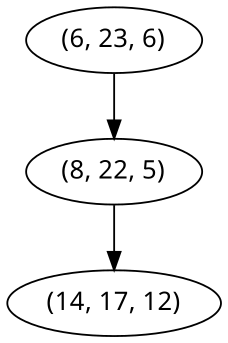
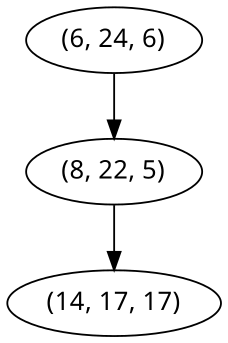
node "(6, 23, 6)": label "(6, 23, 6)" -> "(6, 24, 6)"
node "(14, 17, 12)": label "(14, 17, 12)" -> "(14, 17, 17)"
